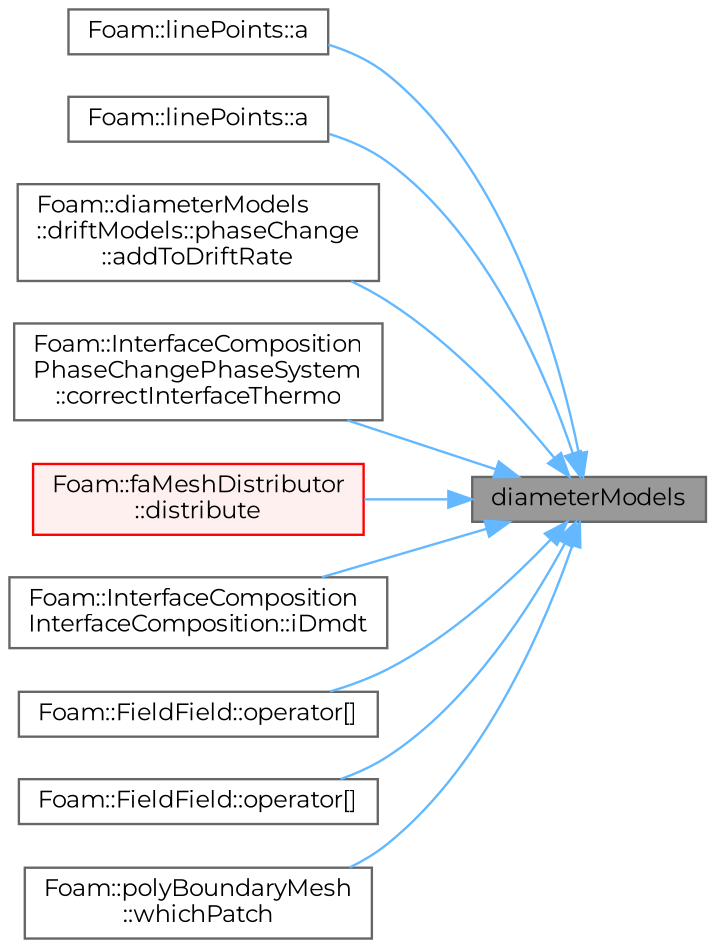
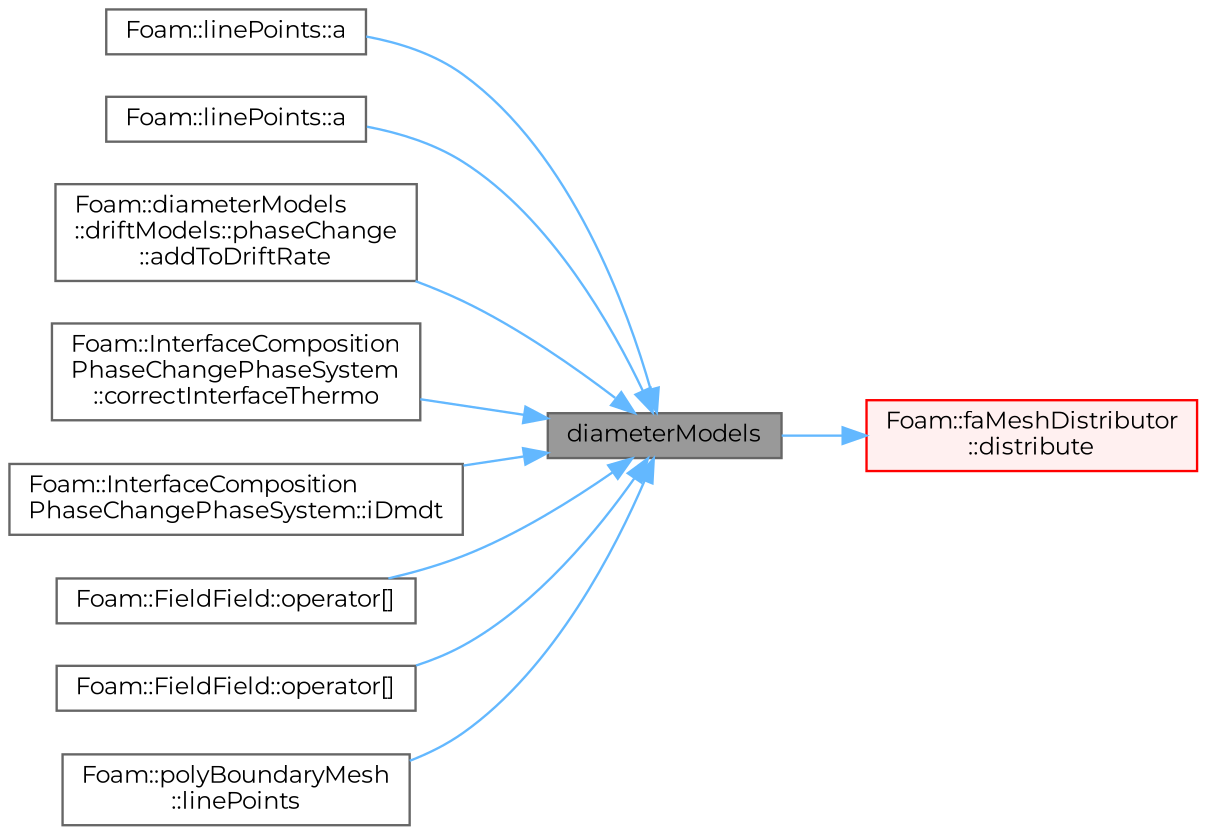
edge "Foam::faMeshDistributor ::distribute" -> "diameterModels": reversed
node "Foam::InterfaceComposition InterfaceComposition::iDmdt": label "Foam::InterfaceComposition InterfaceComposition::iDmdt" -> "Foam::InterfaceComposition PhaseChangePhaseSystem::iDmdt"
node "Foam::polyBoundaryMesh ::whichPatch": label "Foam::polyBoundaryMesh ::whichPatch" -> "Foam::polyBoundaryMesh ::linePoints"
